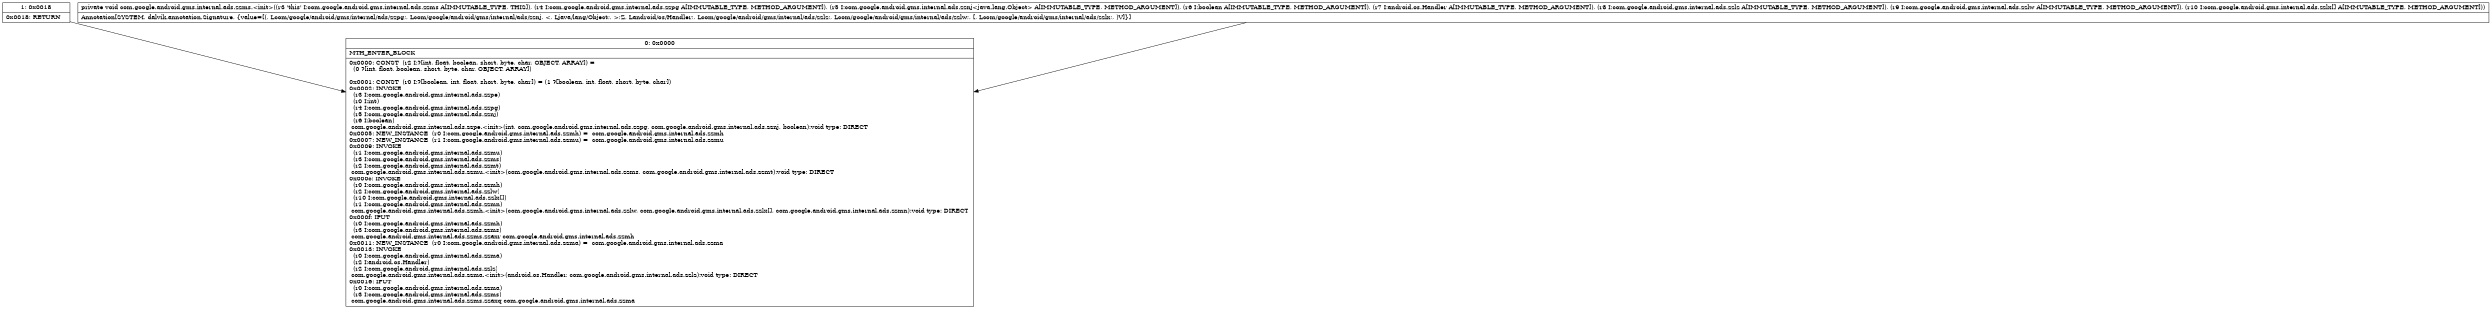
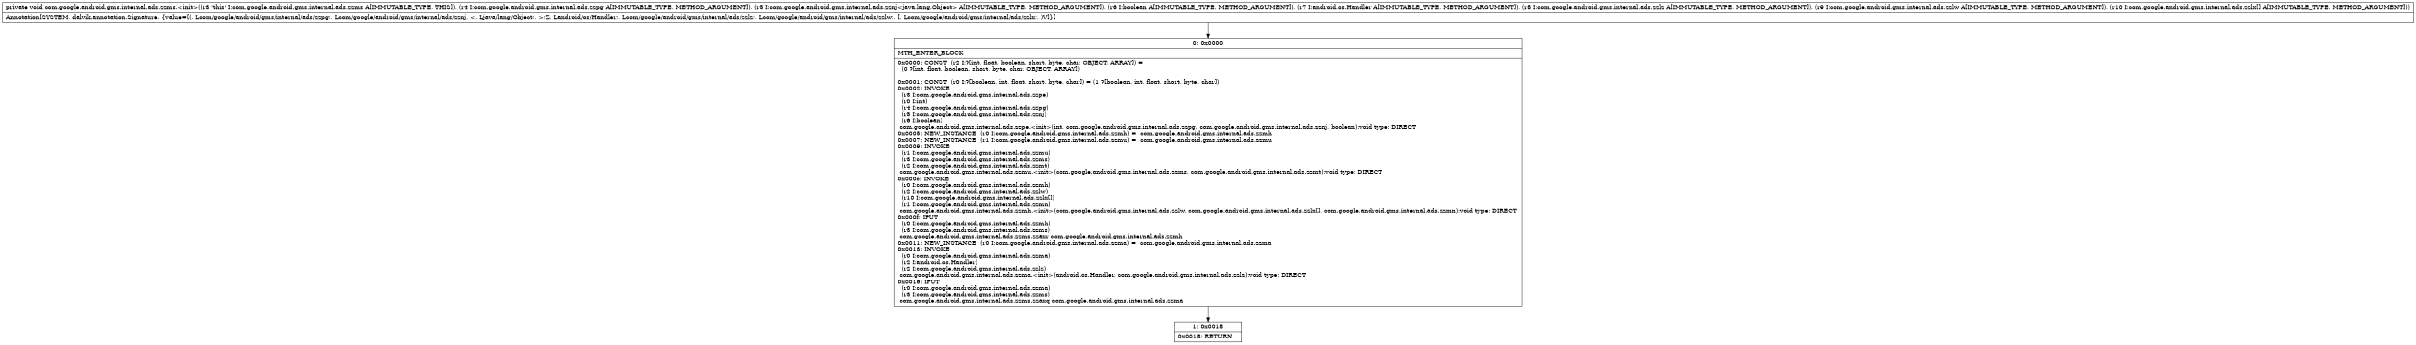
edge "1: 0x0018" -> "0: 0x0000": reversed
